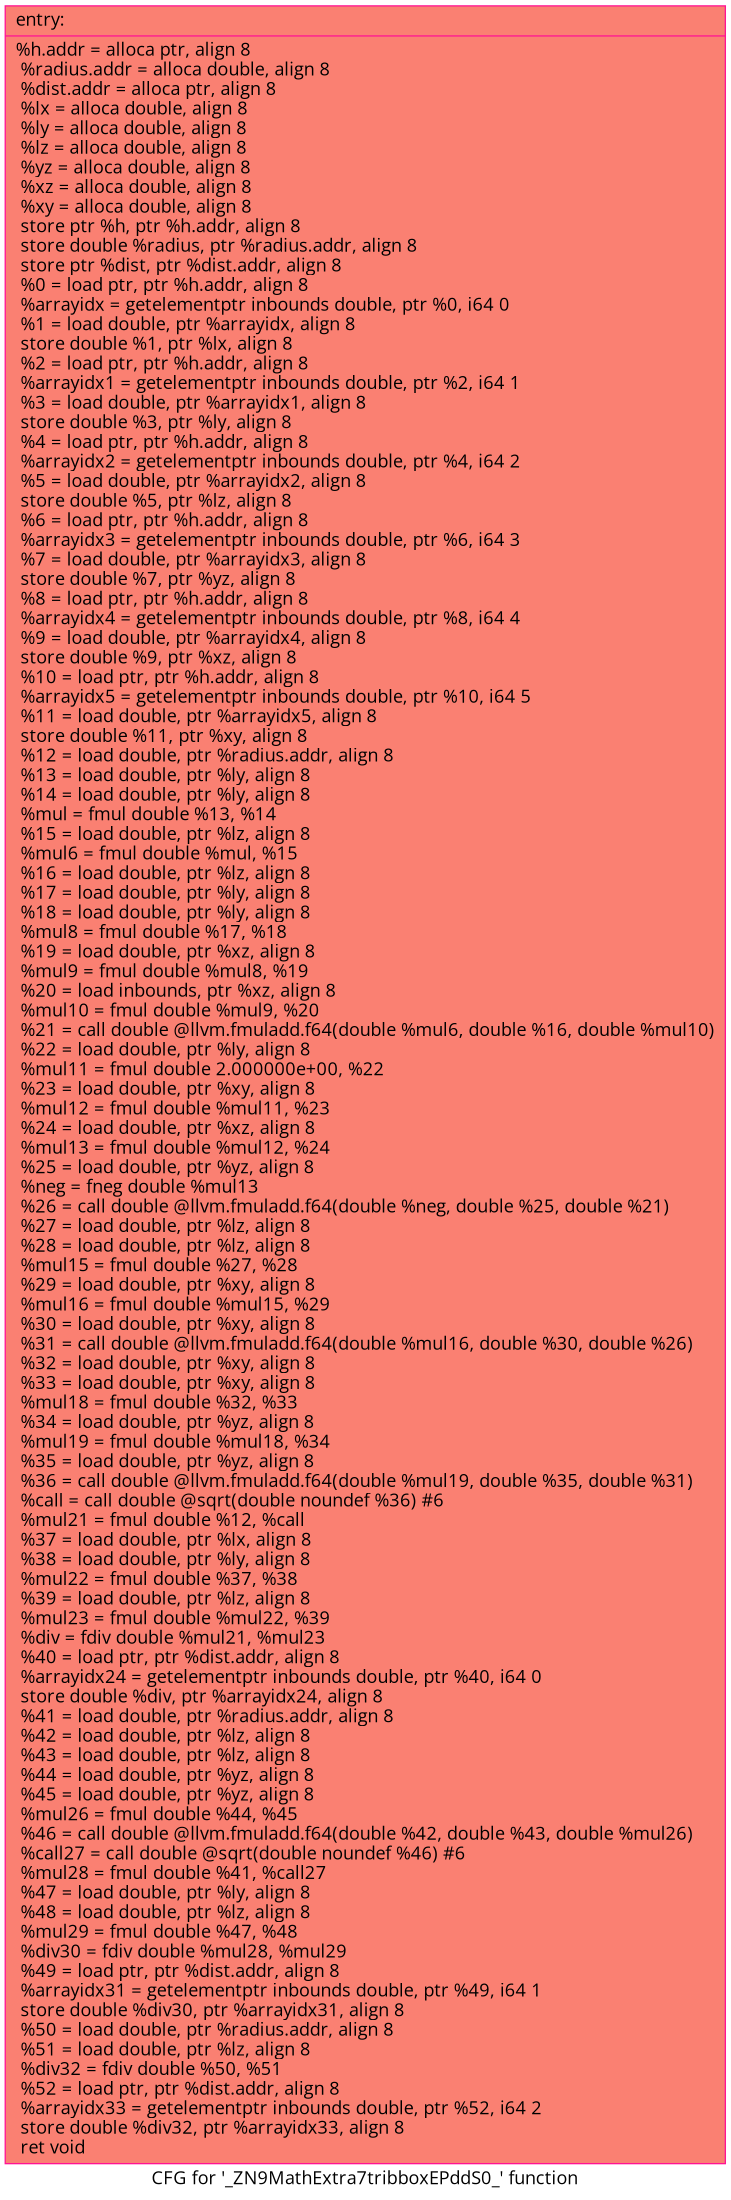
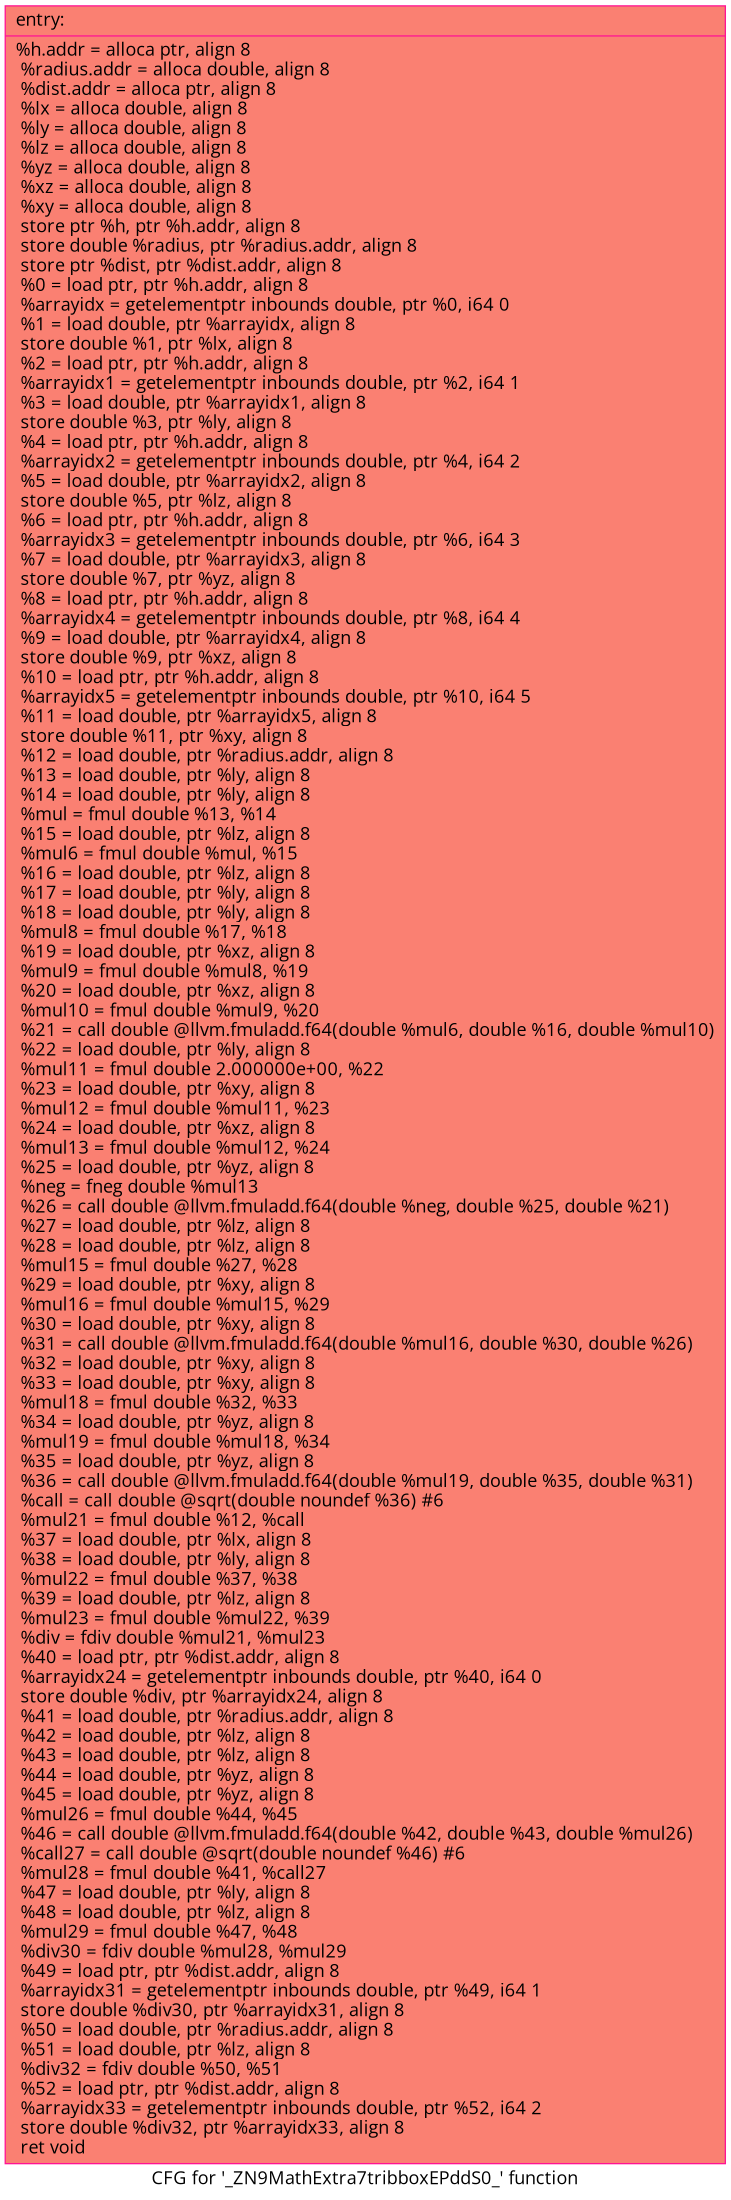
node "entry:": text "%20 = load inbounds, ptr %xz, align 8" -> "%20 = load double, ptr %xz, align 8"
